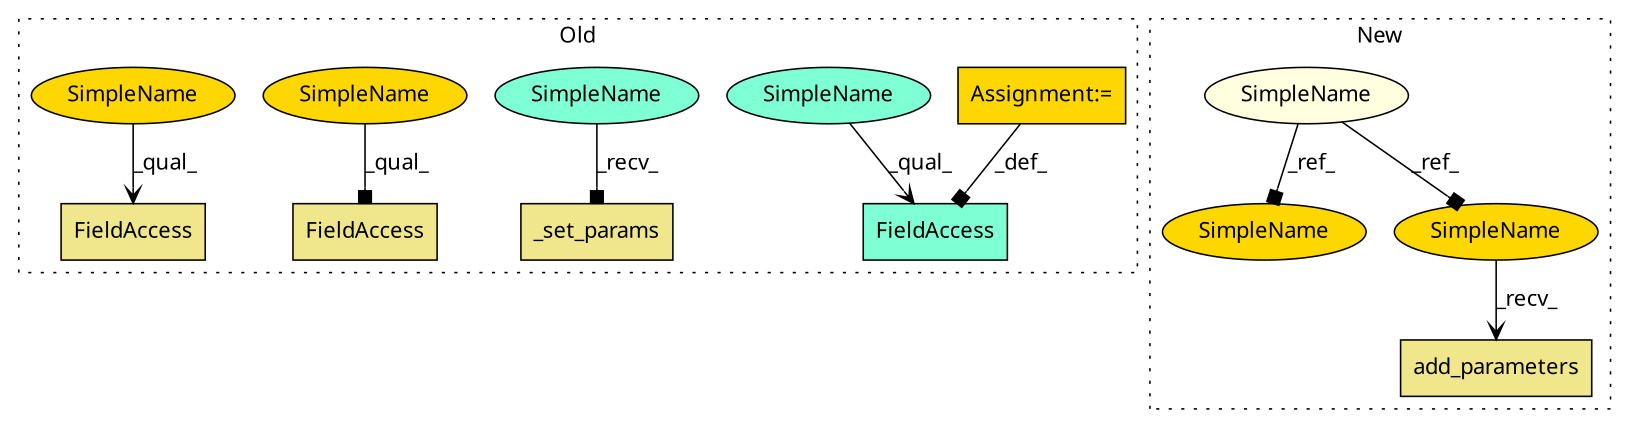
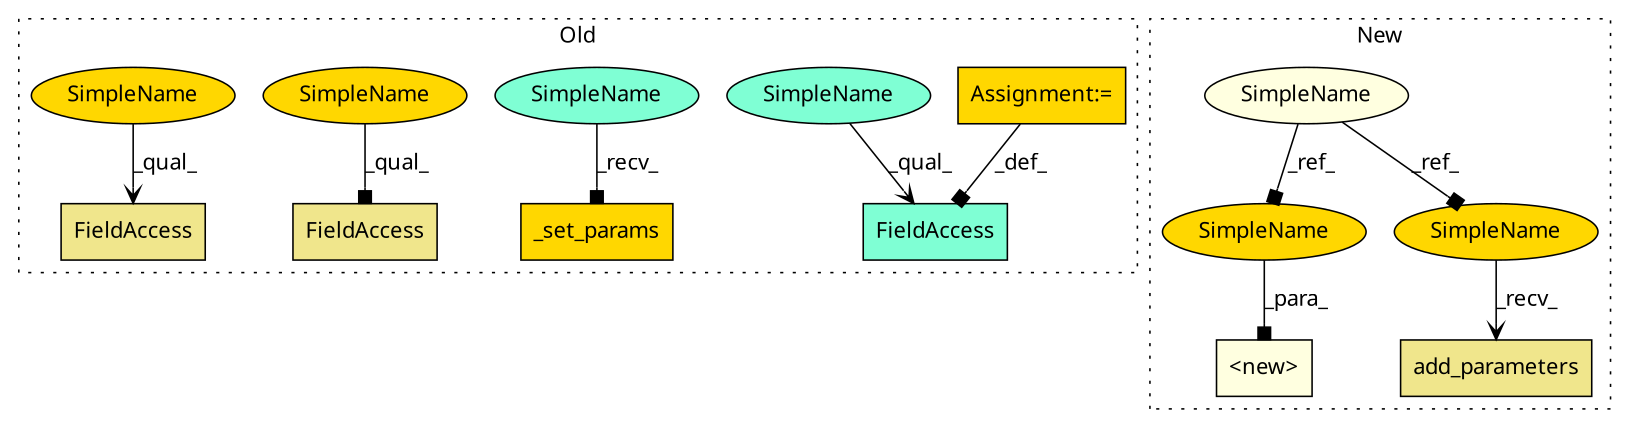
node "_set_params": fillcolor khaki -> gold
node "<new>": added
